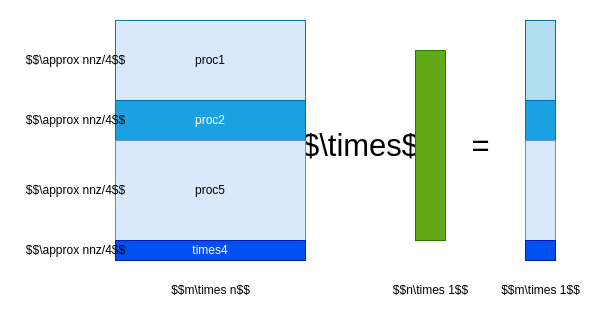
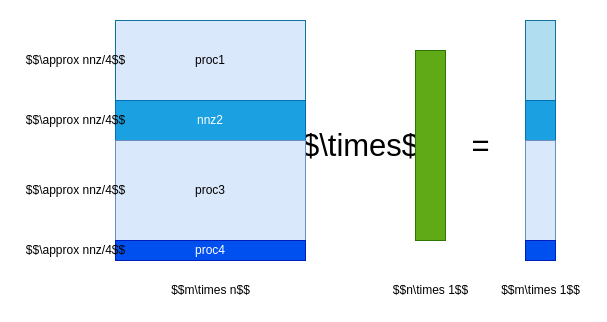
node "proc2": label "proc2" -> "nnz2"
node "proc5": label "proc5" -> "proc3"
node "times4": label "times4" -> "proc4"
